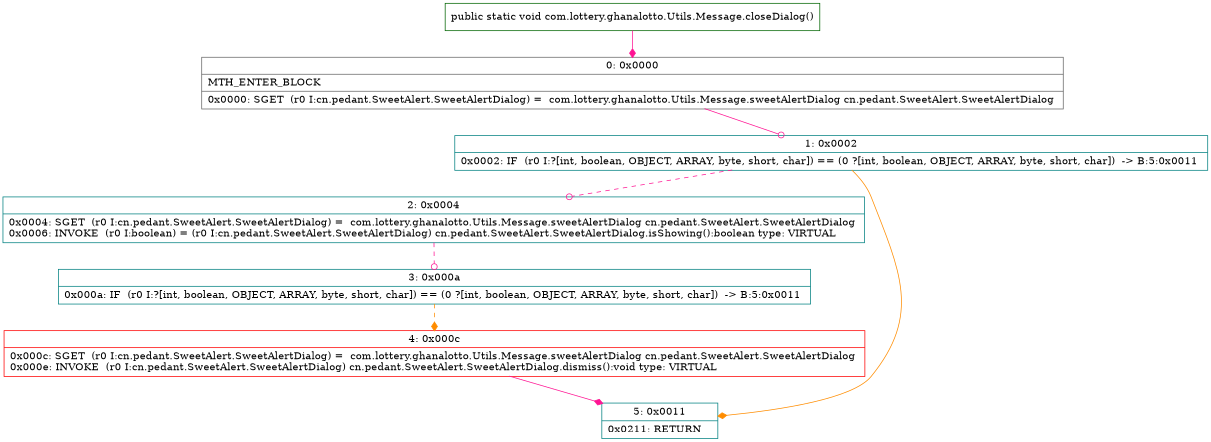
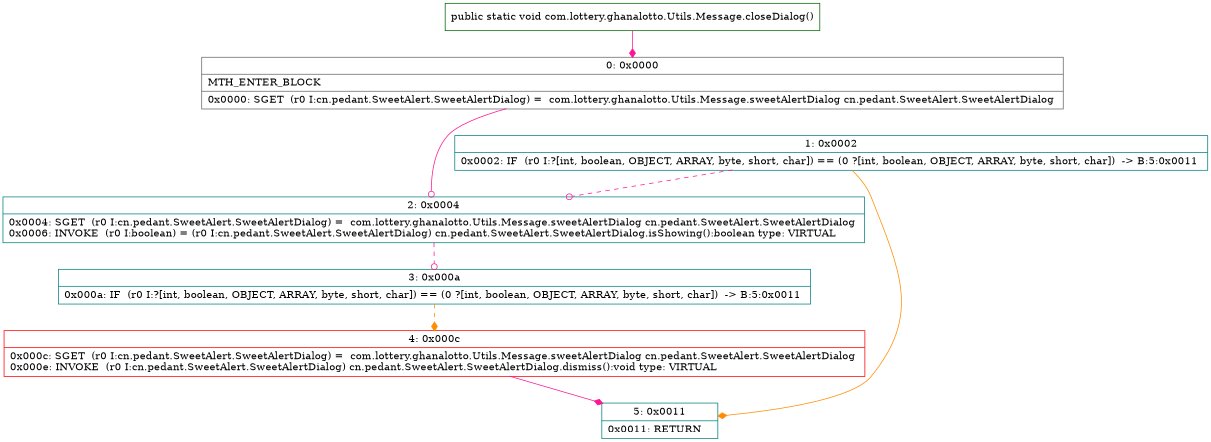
edge "0: 0x0000" -> "1: 0x0002": now "0: 0x0000" -> "2: 0x0004"
node "5: 0x0011": text "0x0211: RETURN" -> "0x0011: RETURN"
